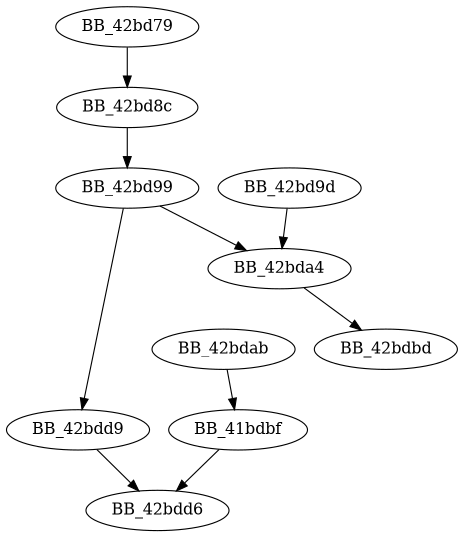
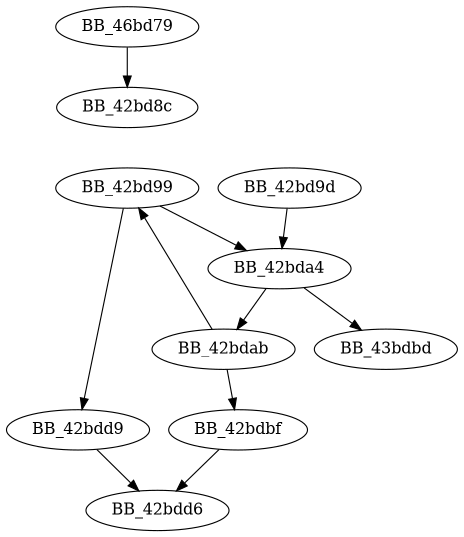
node "BB_42bd79": label "BB_42bd79" -> "BB_46bd79"
edge "BB_42bd8c" -> "BB_42bd99": now "BB_42bdab" -> "BB_42bd99"
edge "BB_42bda4" -> "BB_42bdab": added
node "BB_42bdbd": label "BB_42bdbd" -> "BB_43bdbd"
node "BB_41bdbf": label "BB_41bdbf" -> "BB_42bdbf"
